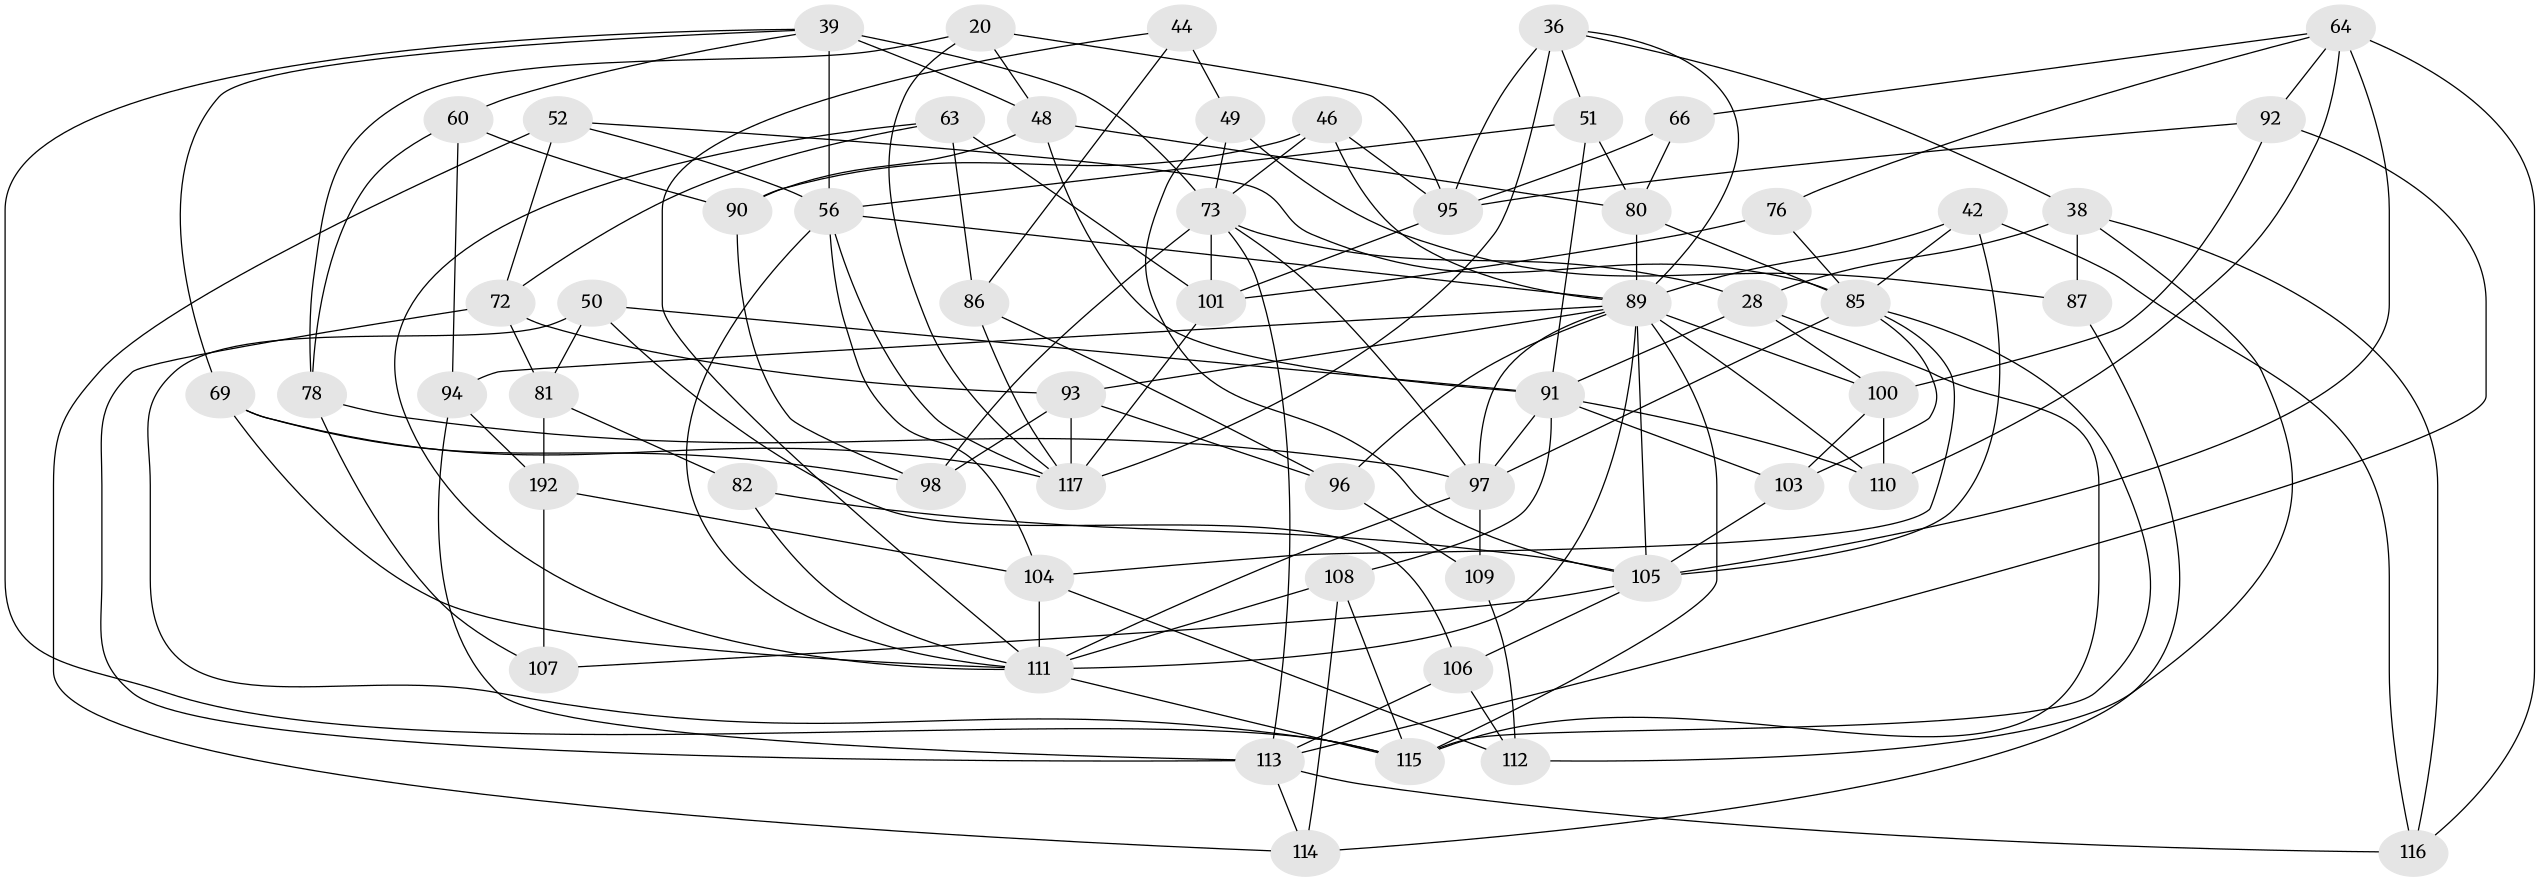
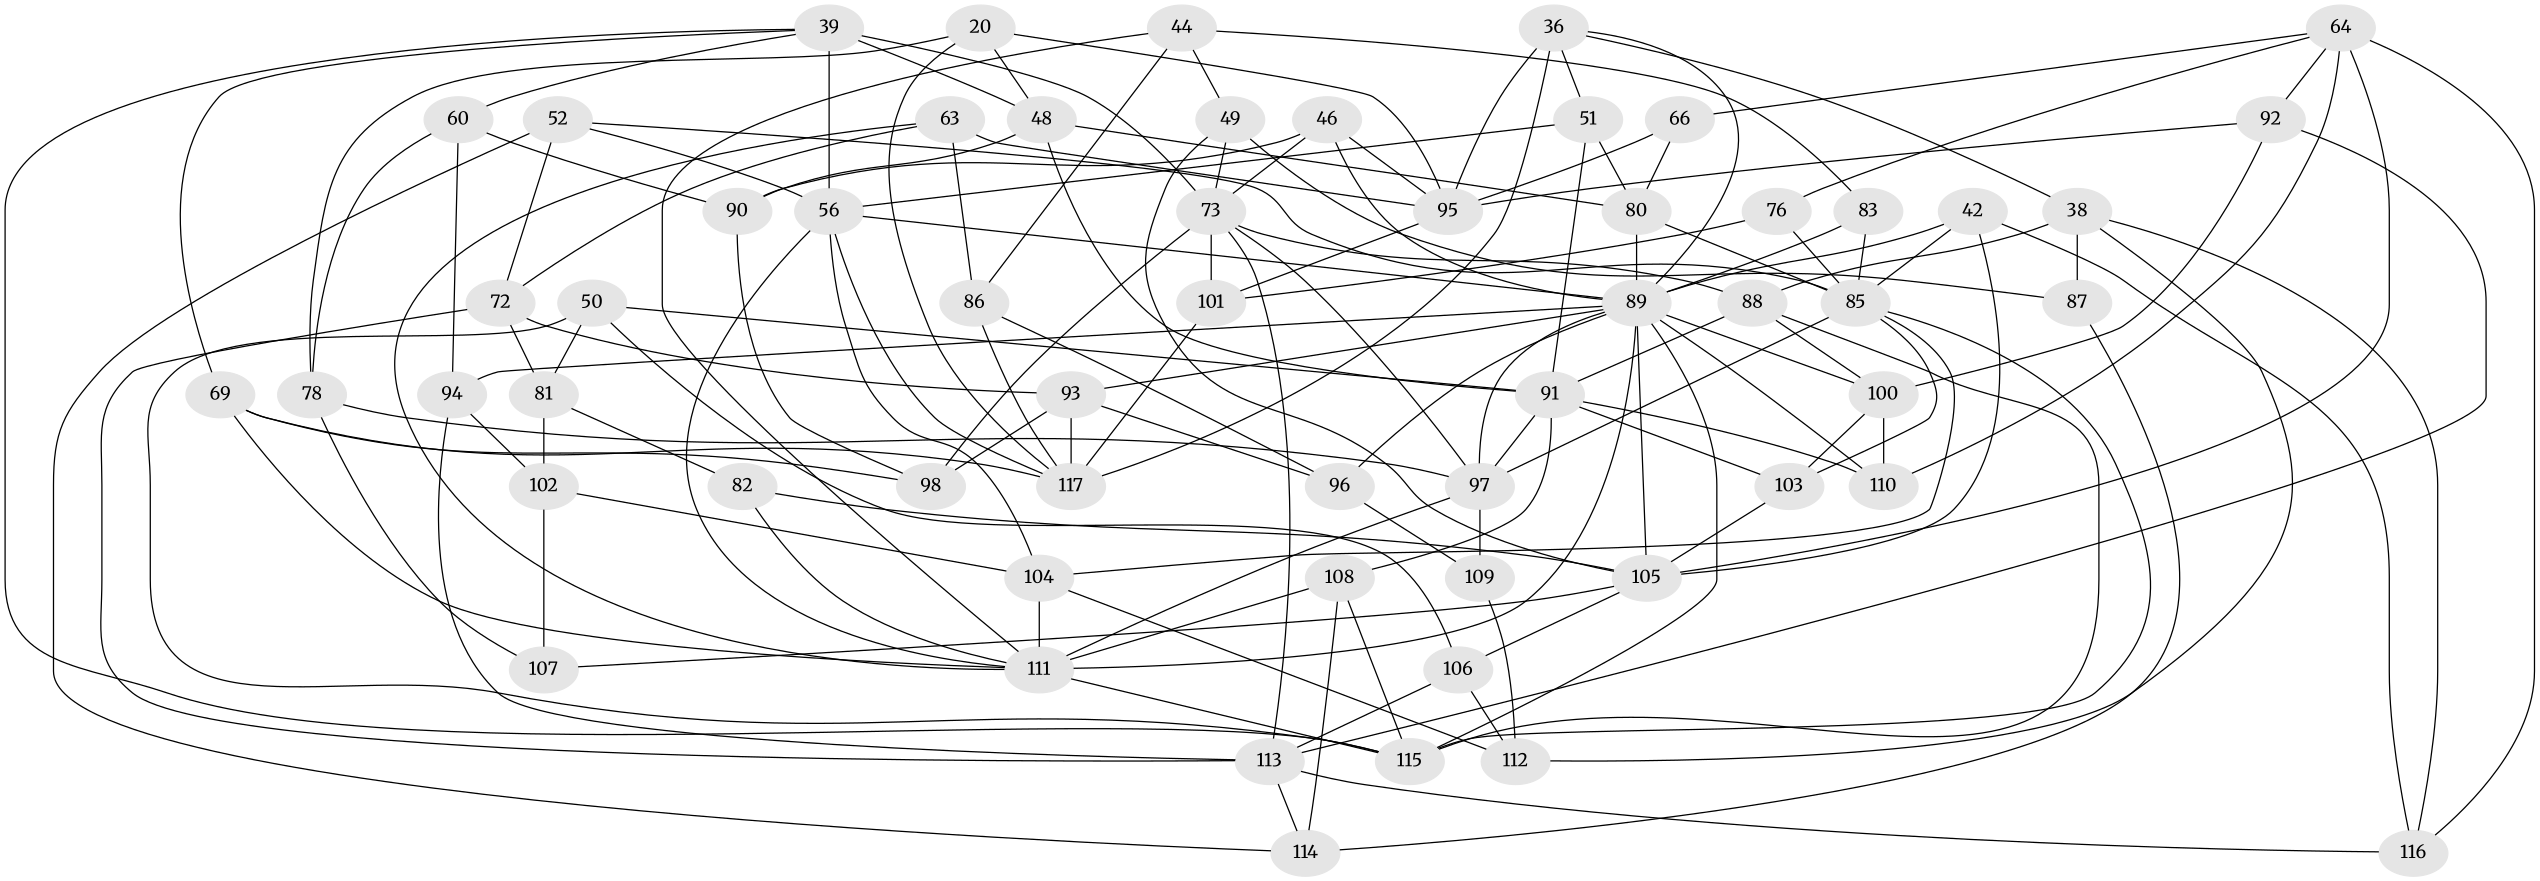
node "83": added
edge "63" -- "101": now "63" -- "95"
node "28": label "28" -> "88"
node "192": label "192" -> "102"
